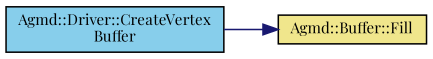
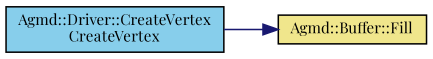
node "Agmd::Driver::CreateVertex Buffer": label "Agmd::Driver::CreateVertex Buffer" -> "Agmd::Driver::CreateVertex CreateVertex"
